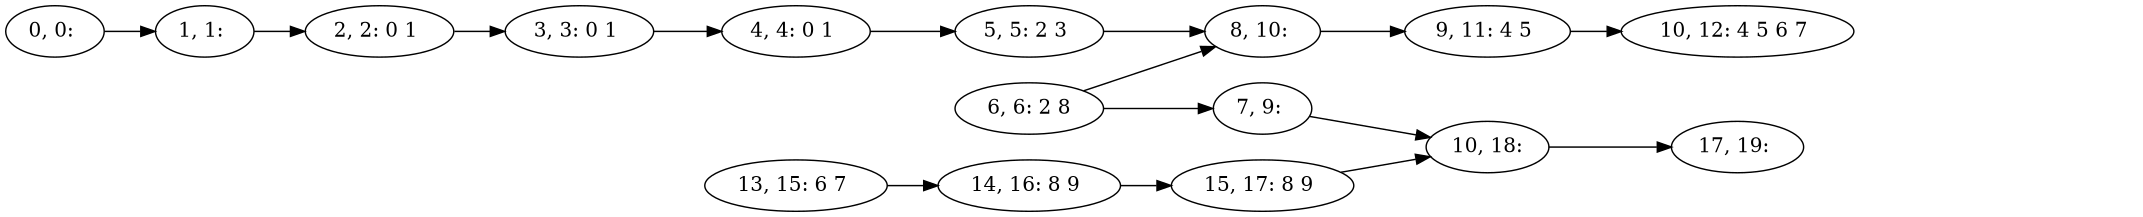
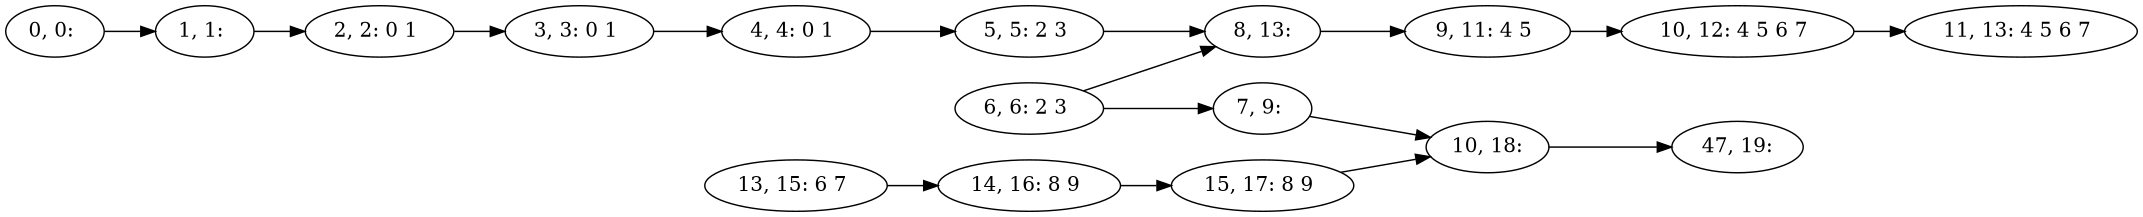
node "8, 10:": label "8, 10:" -> "8, 13:"
node "11, 13: 4 5 6 7": added
node "6, 6: 2 8": label "6, 6: 2 8" -> "6, 6: 2 3"
node "17, 19:": label "17, 19:" -> "47, 19:"
